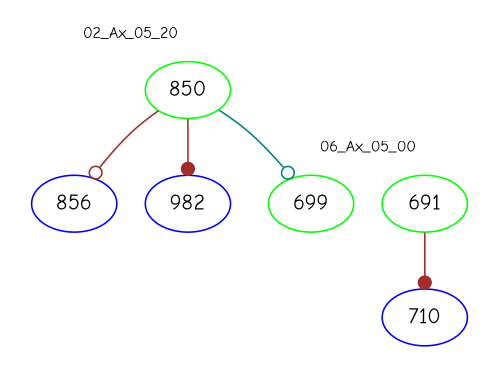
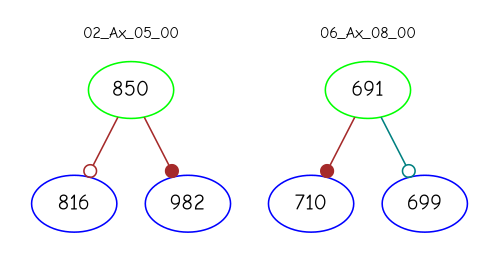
cluster "02_Ax_05_20": label "02_Ax_05_20" -> "02_Ax_05_00"
edge "850" -> "699": now "691" -> "699"
cluster "06_Ax_05_00": label "06_Ax_05_00" -> "06_Ax_08_00"
node "856": label "856" -> "816"
node "699": color green -> blue
